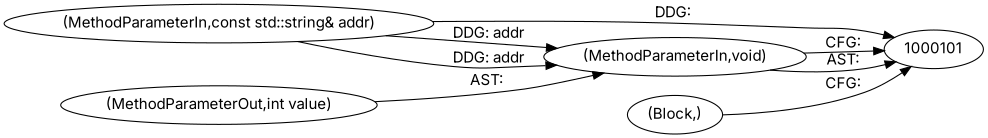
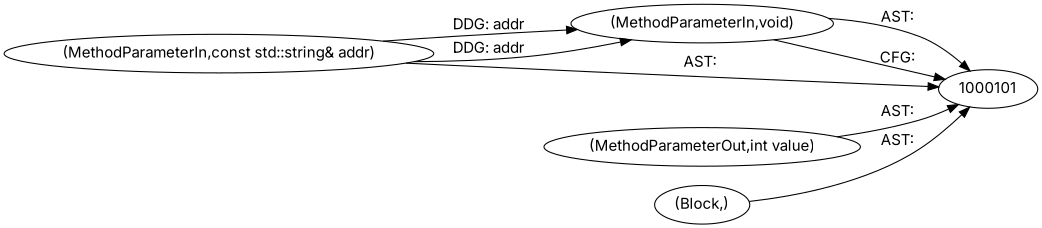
edge "(MethodParameterIn,const std::string& addr)" -> "1000101": label "DDG: " -> "AST: "
edge "(Block,)" -> "1000101": label "CFG: " -> "AST: "
edge "(MethodParameterOut,int value)" -> "(MethodParameterIn,void)": now "(MethodParameterOut,int value)" -> "1000101"
